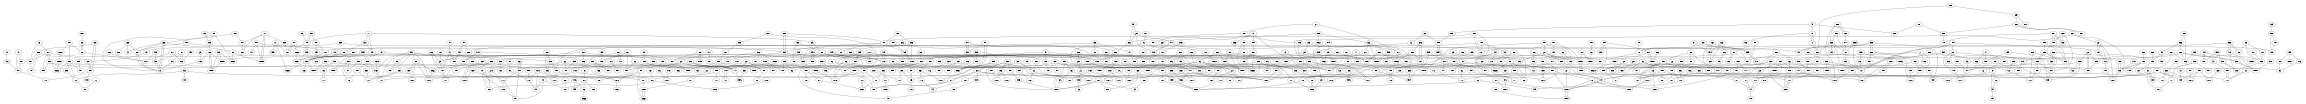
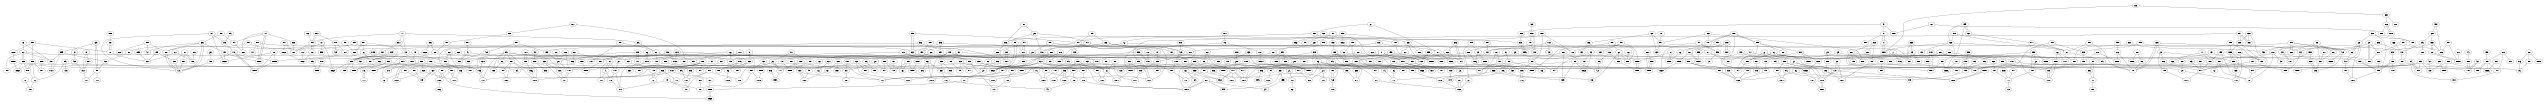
node "CM": added
